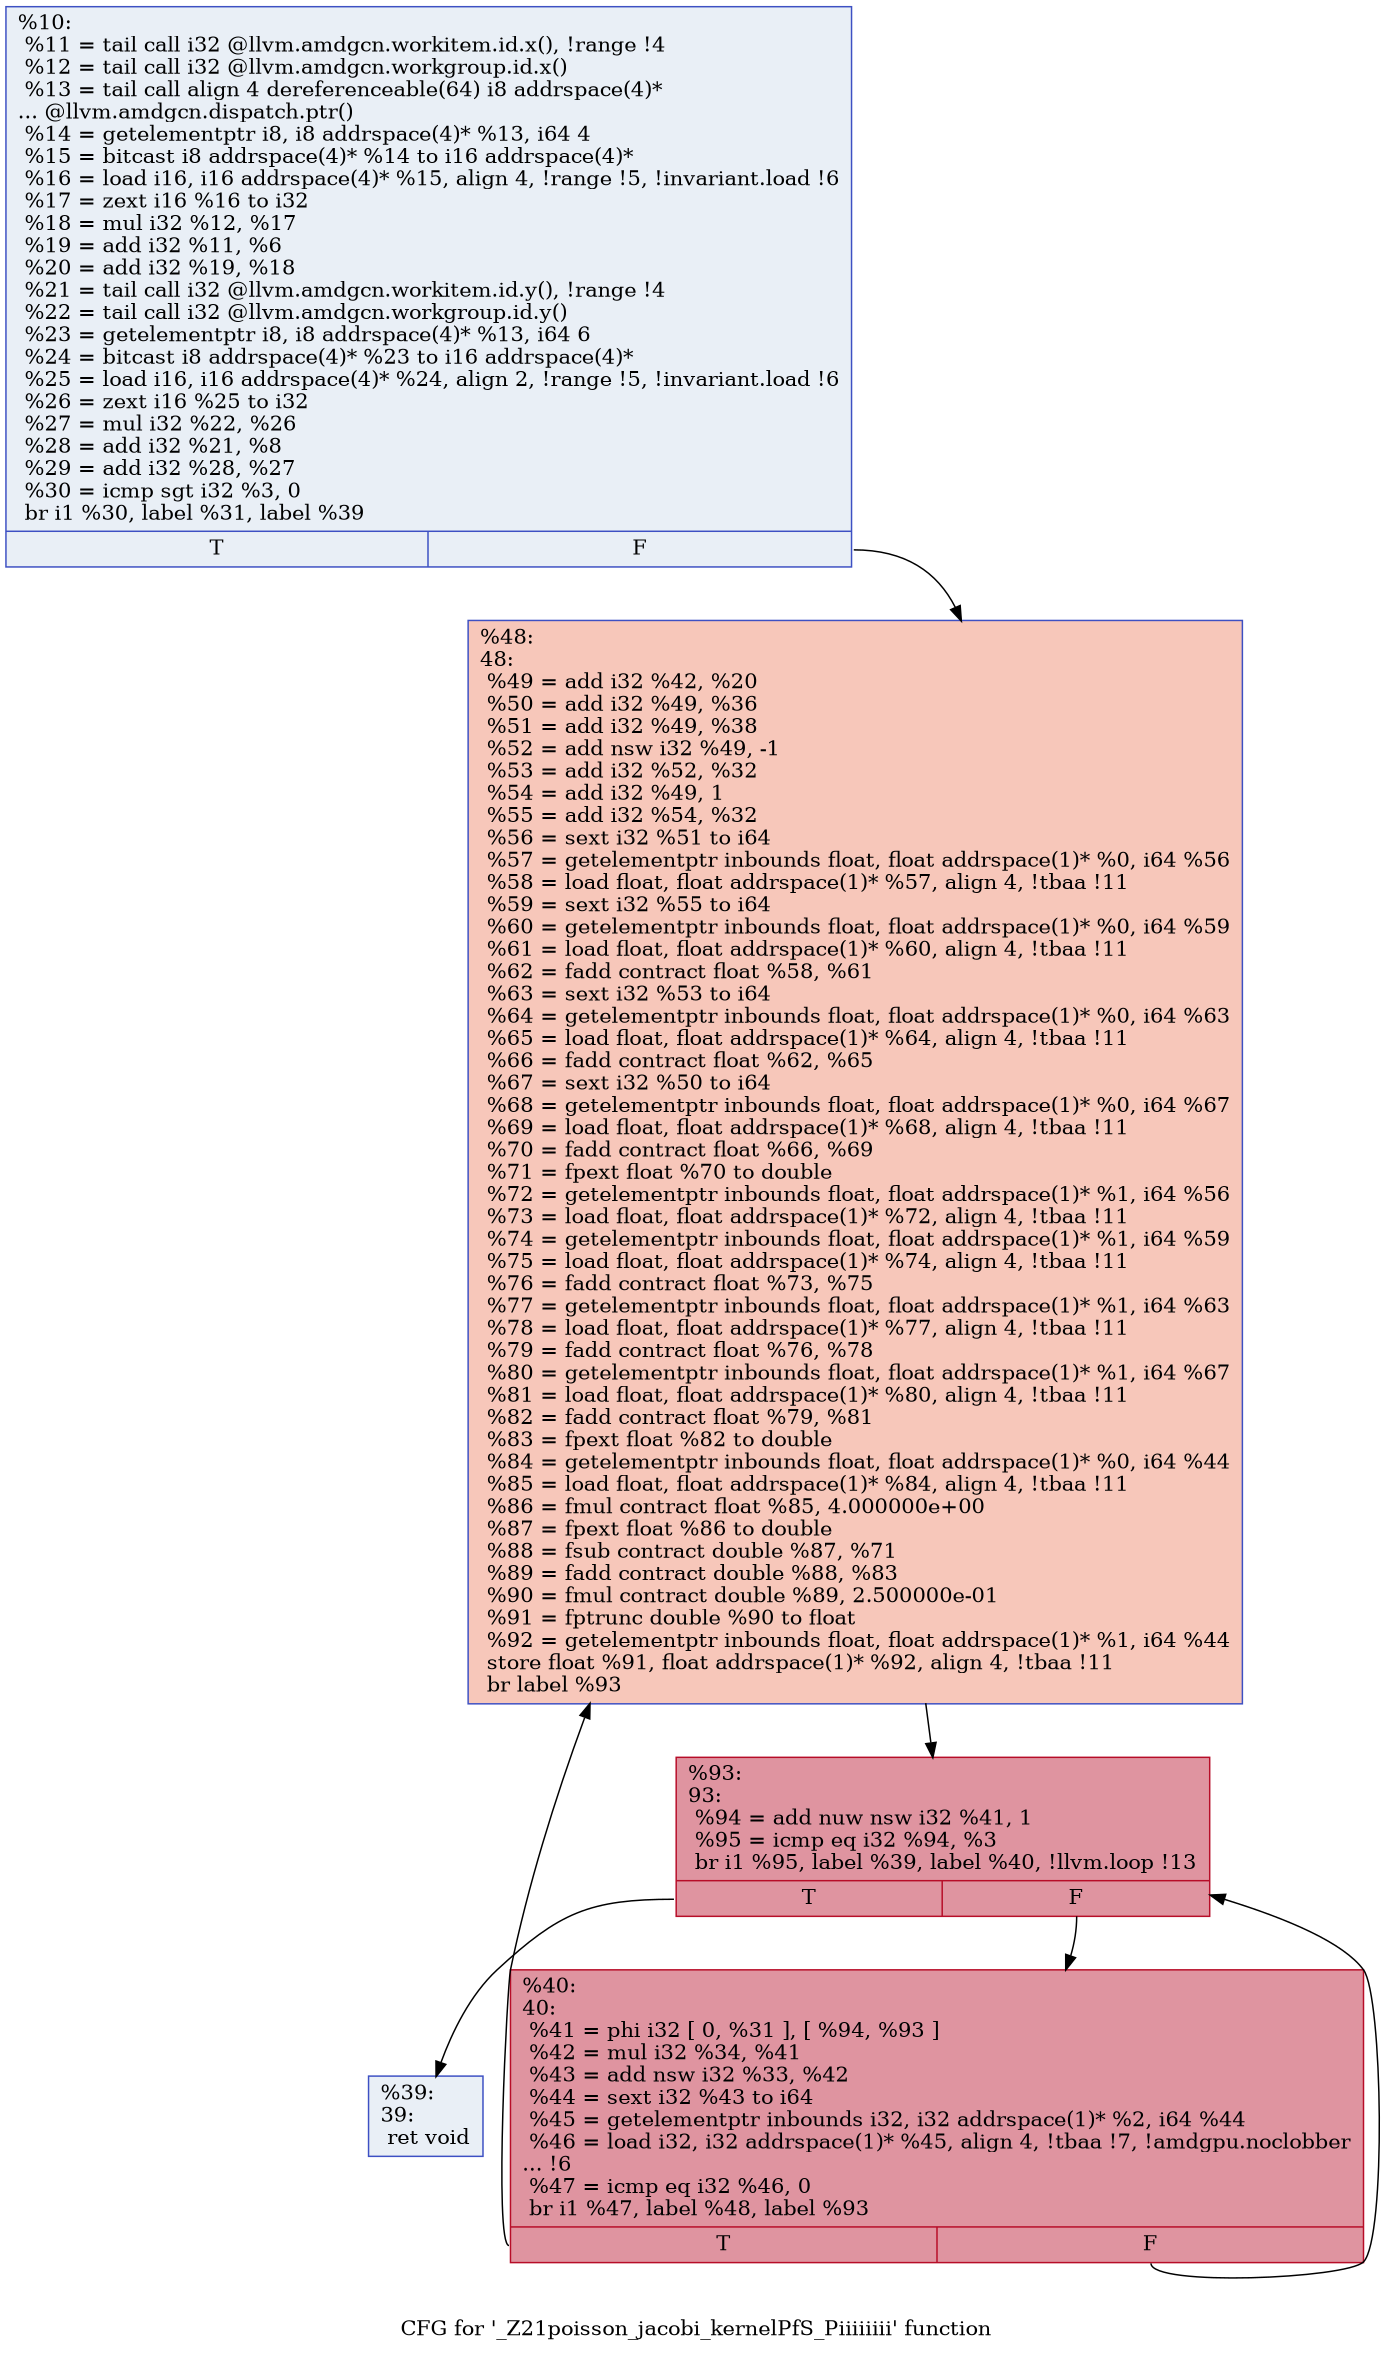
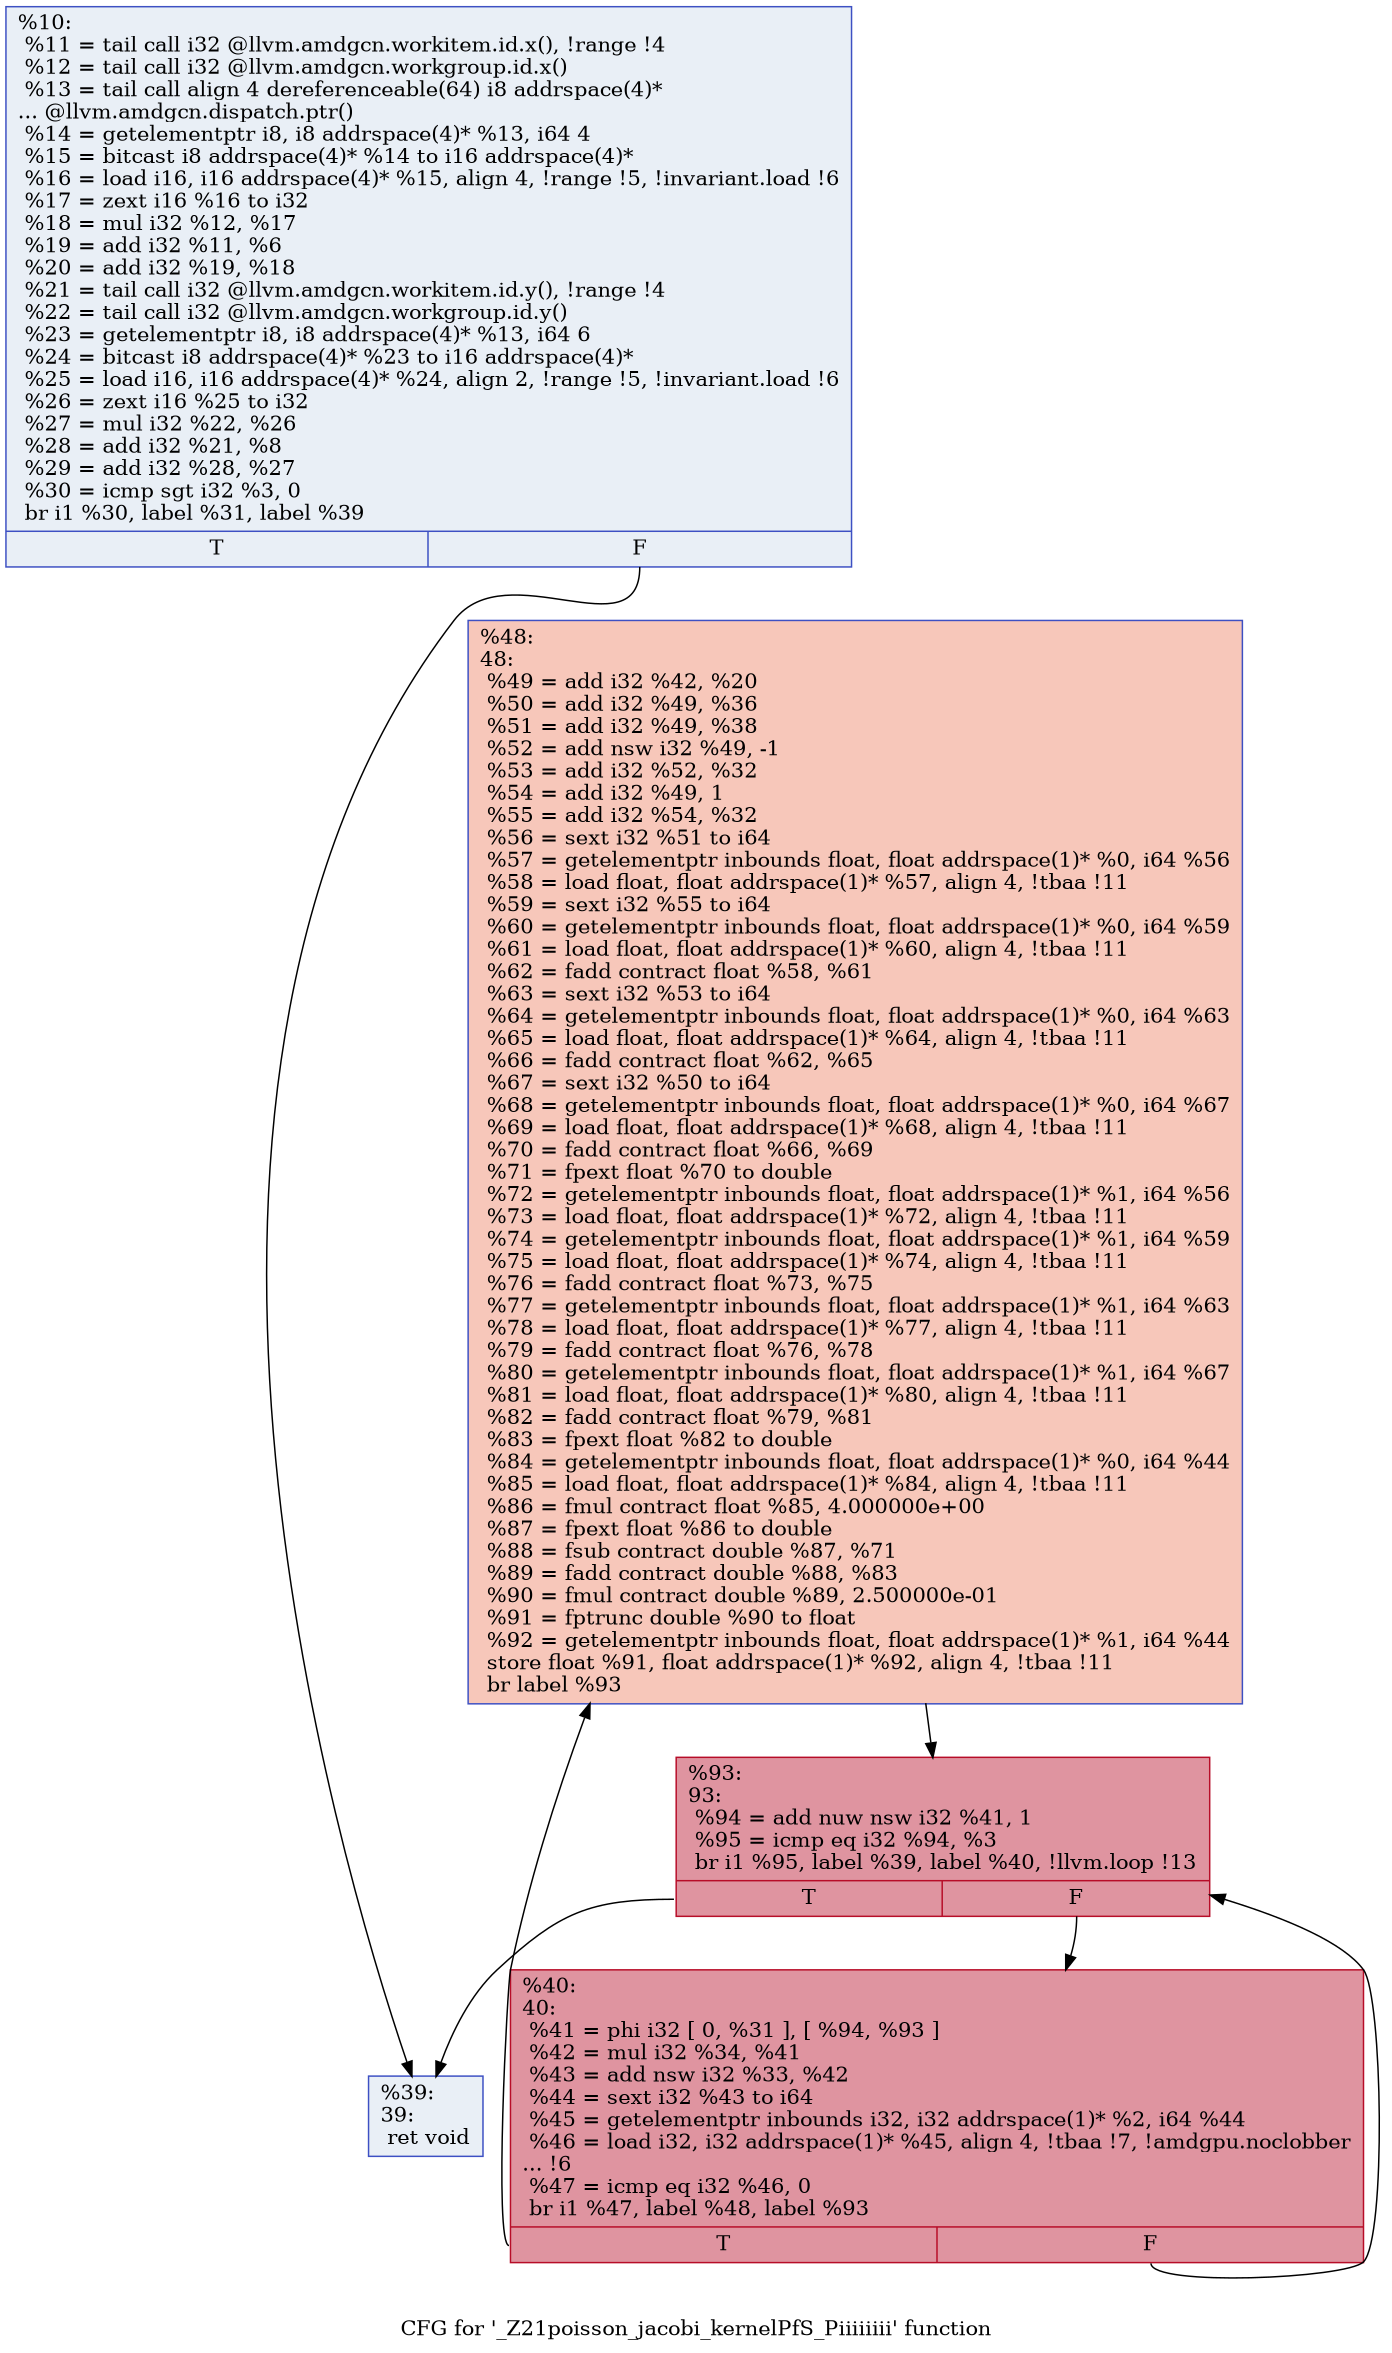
edge "%10:" -> "%48:": now "%10:" -> "%39:"
